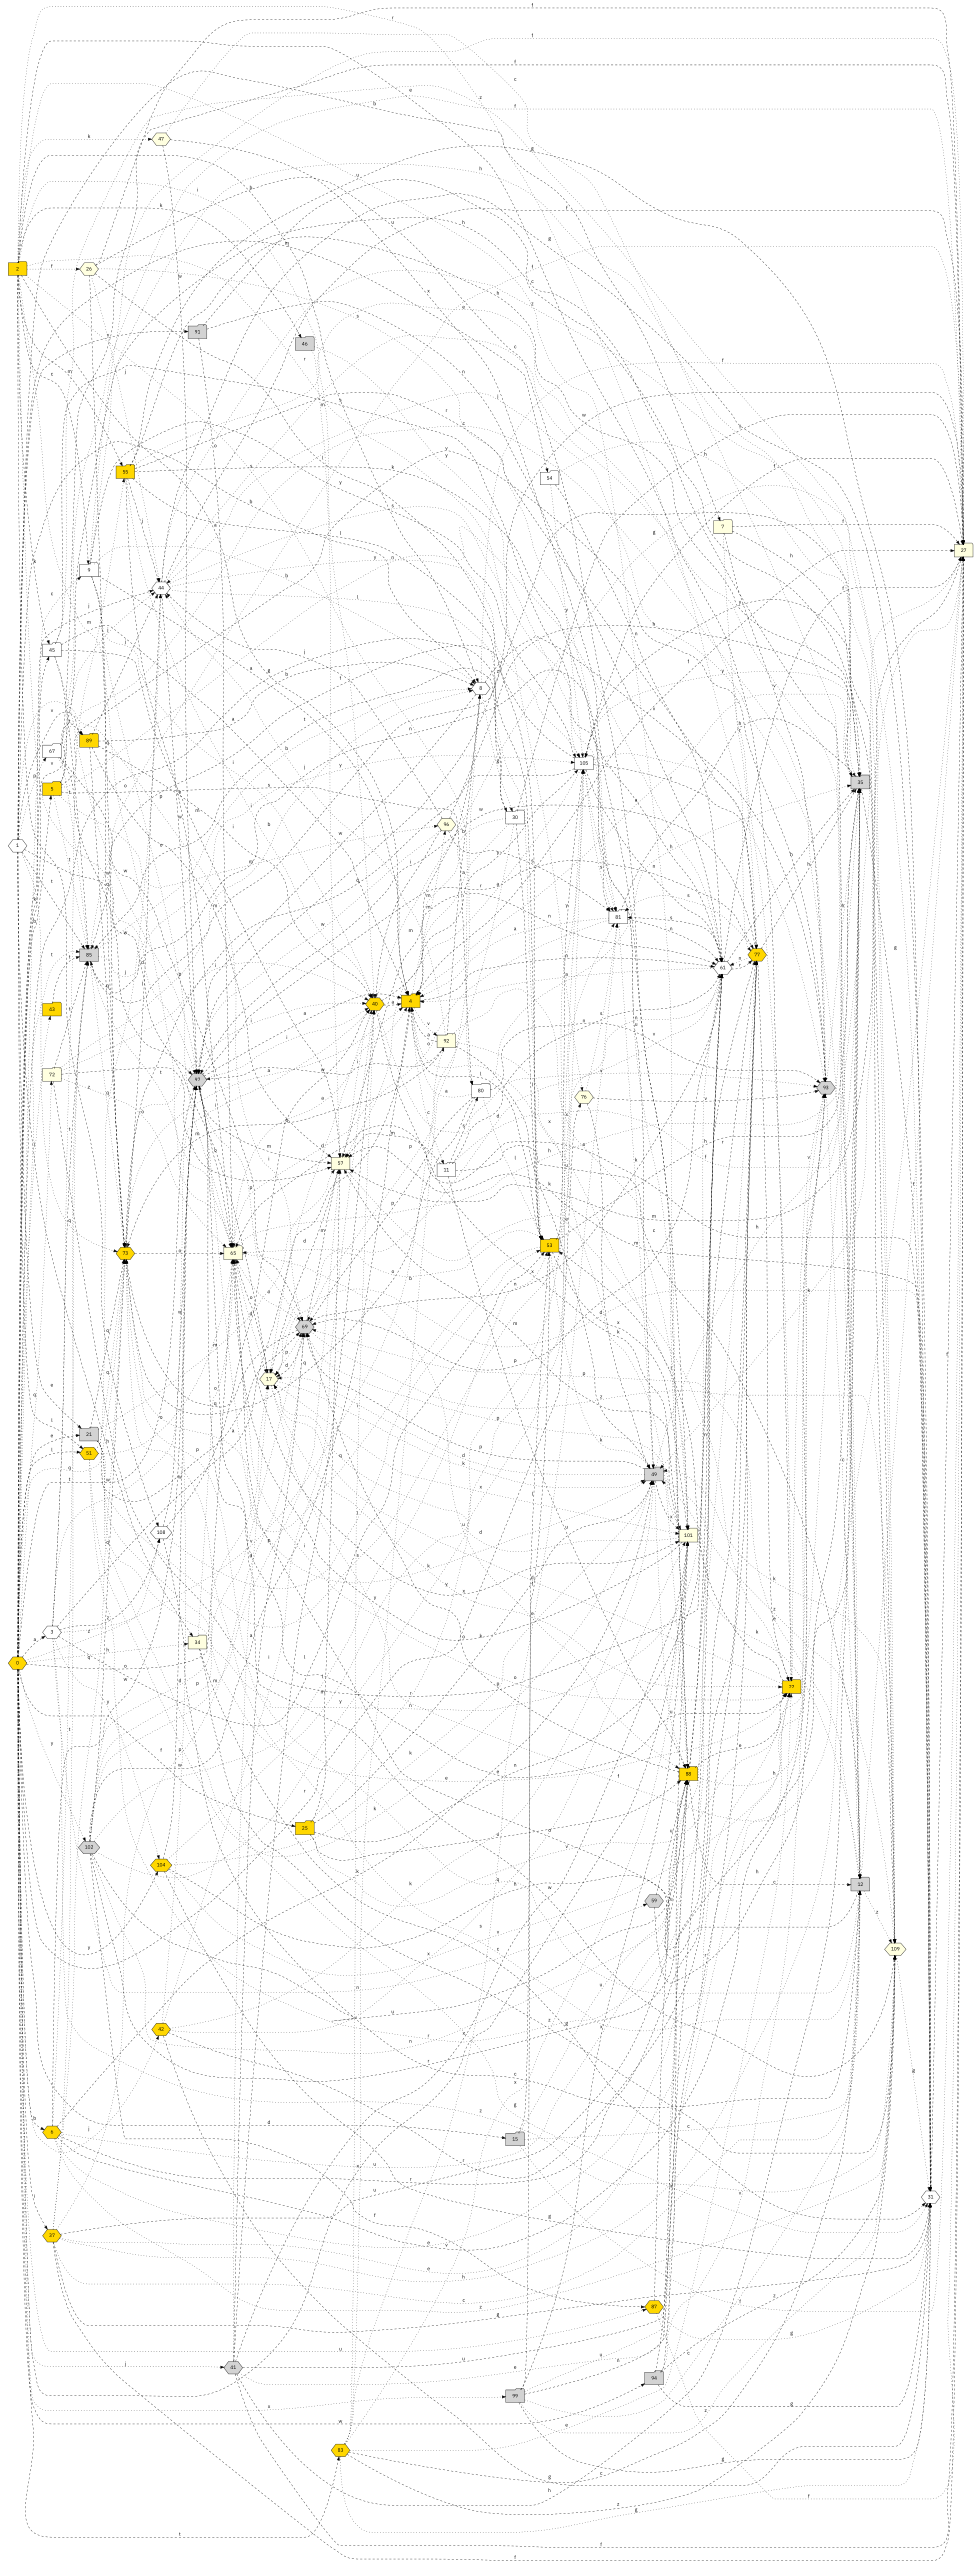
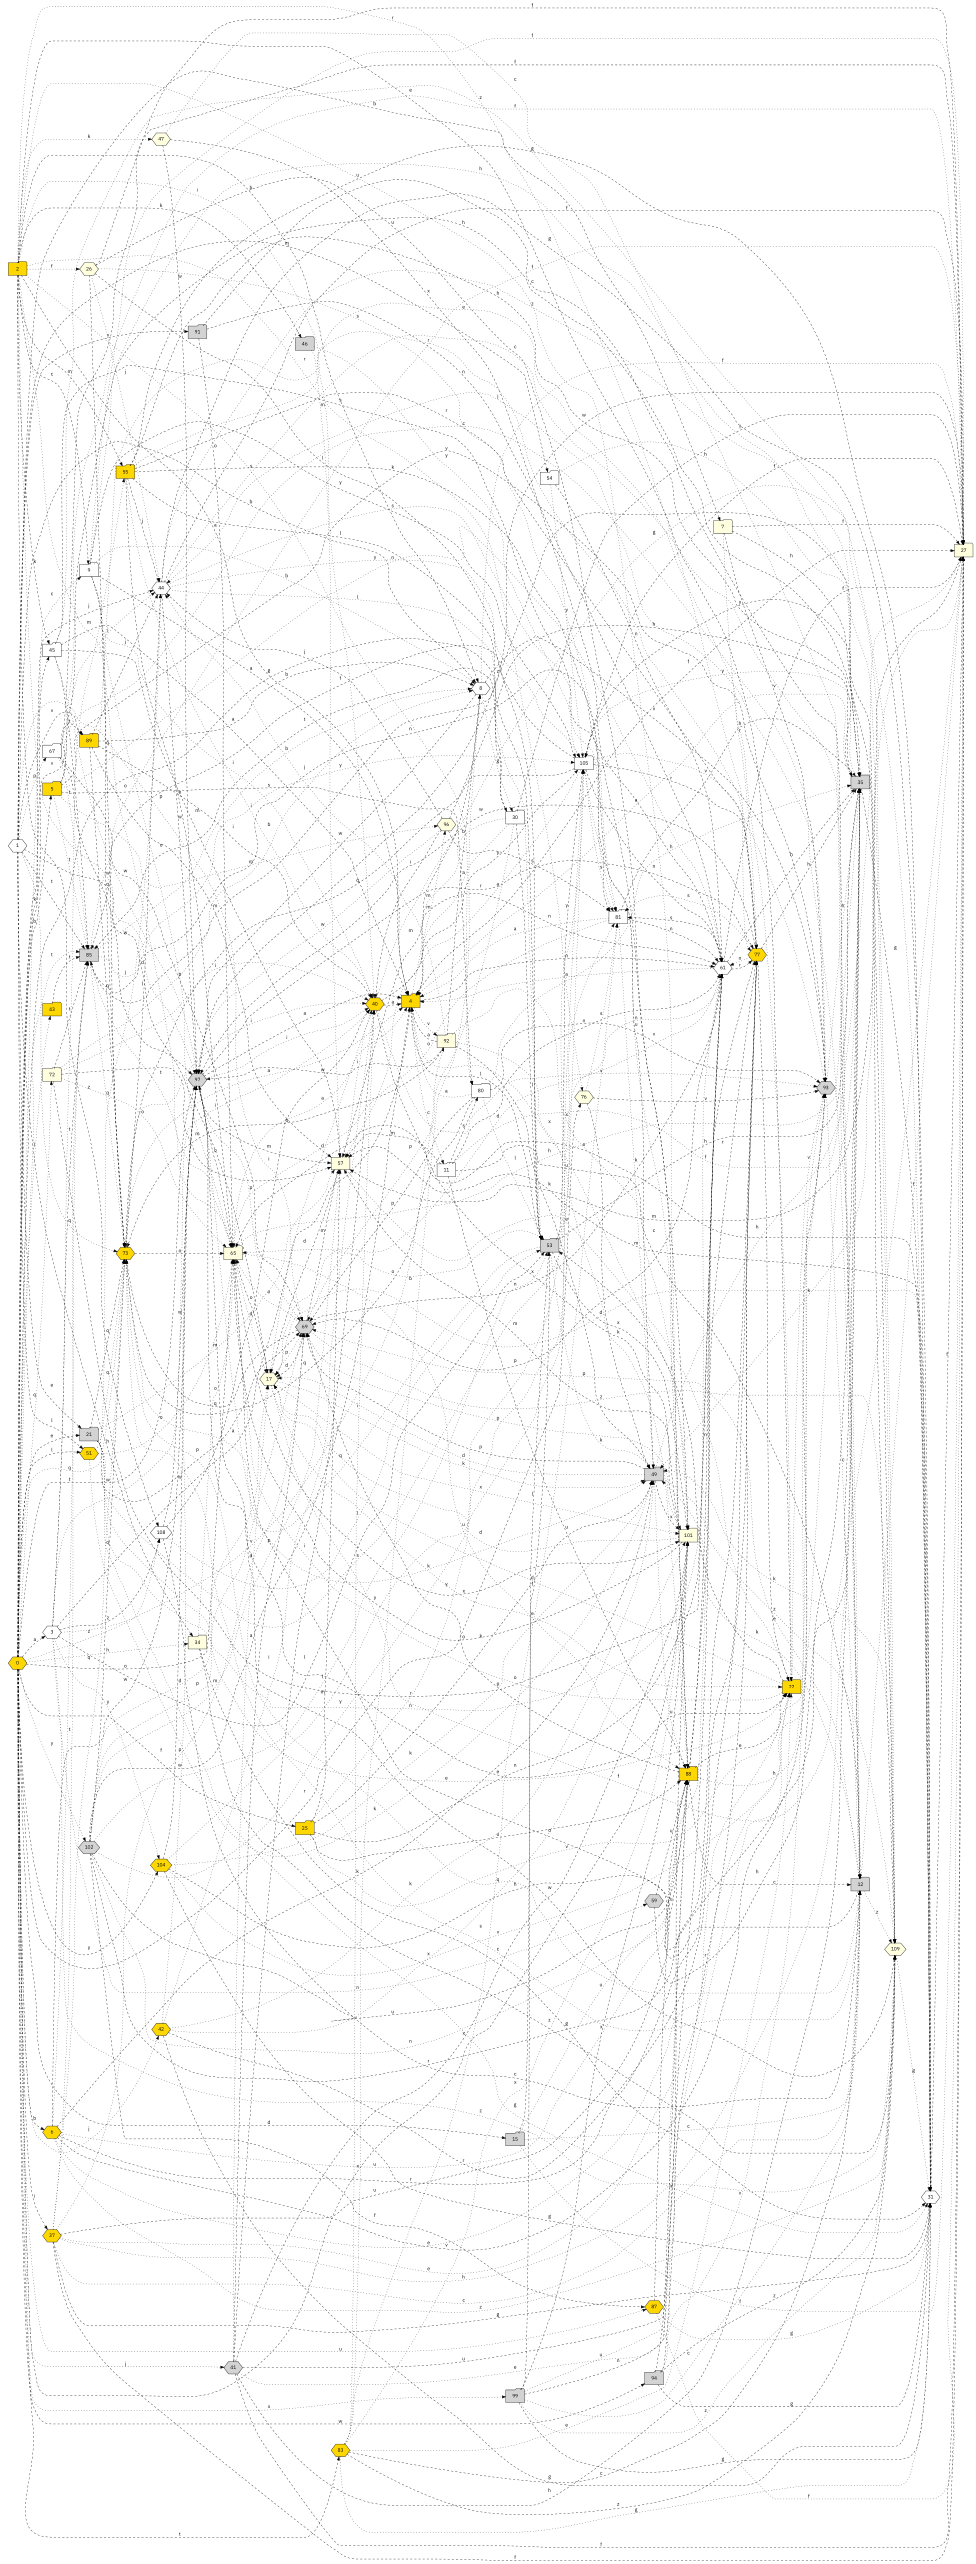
node "53": fillcolor gold -> lightgrey
edge "51" -> "77": now "89" -> "77"
